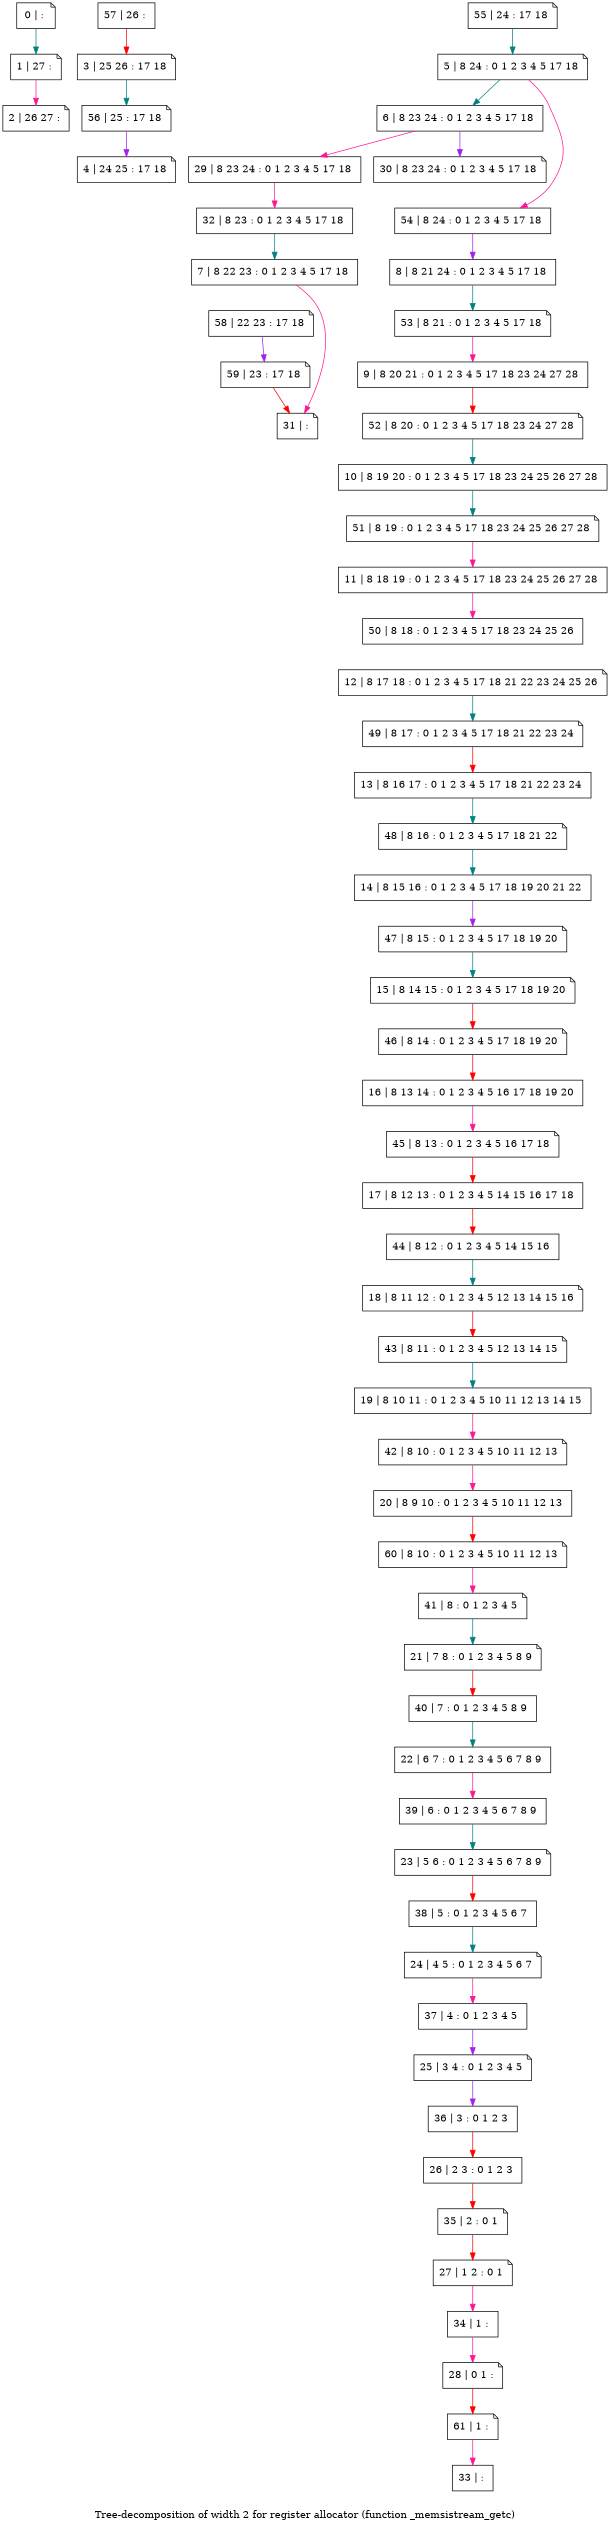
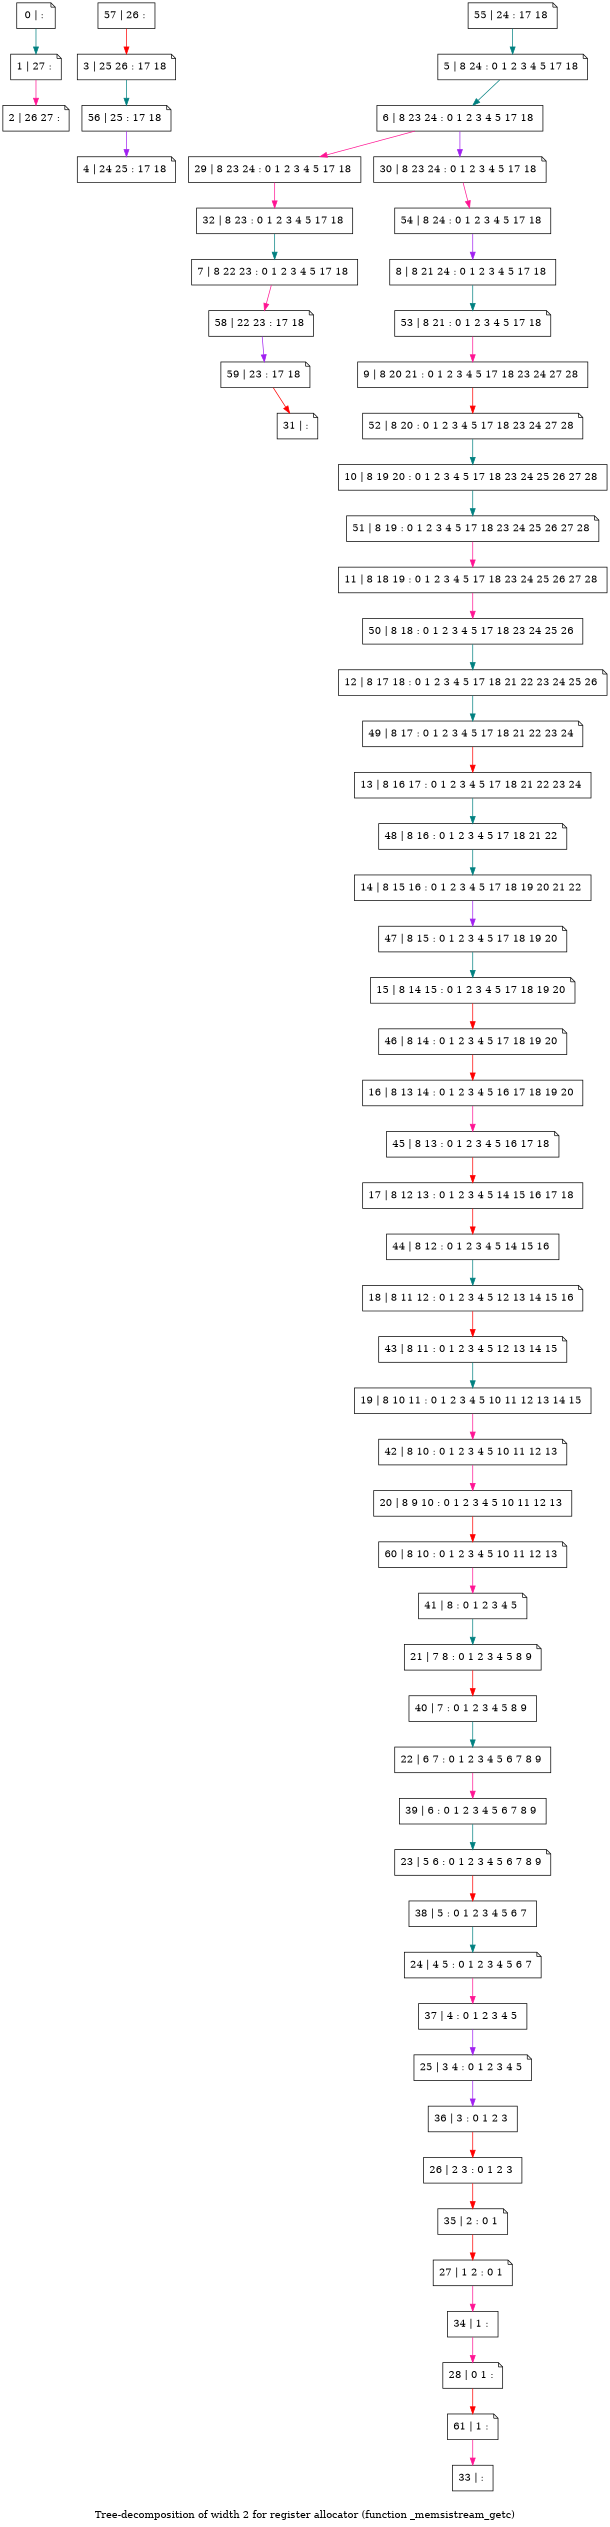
edge "5 | 8 24 : 0 1 2 3 4 5 17 18" -> "54 | 8 24 : 0 1 2 3 4 5 17 18": now "30 | 8 23 24 : 0 1 2 3 4 5 17 18" -> "54 | 8 24 : 0 1 2 3 4 5 17 18"
edge "7 | 8 22 23 : 0 1 2 3 4 5 17 18" -> "31 | :": now "7 | 8 22 23 : 0 1 2 3 4 5 17 18" -> "58 | 22 23 : 17 18"
edge "50 | 8 18 : 0 1 2 3 4 5 17 18 23 24 25 26" -> "12 | 8 17 18 : 0 1 2 3 4 5 17 18 21 22 23 24 25 26": added
